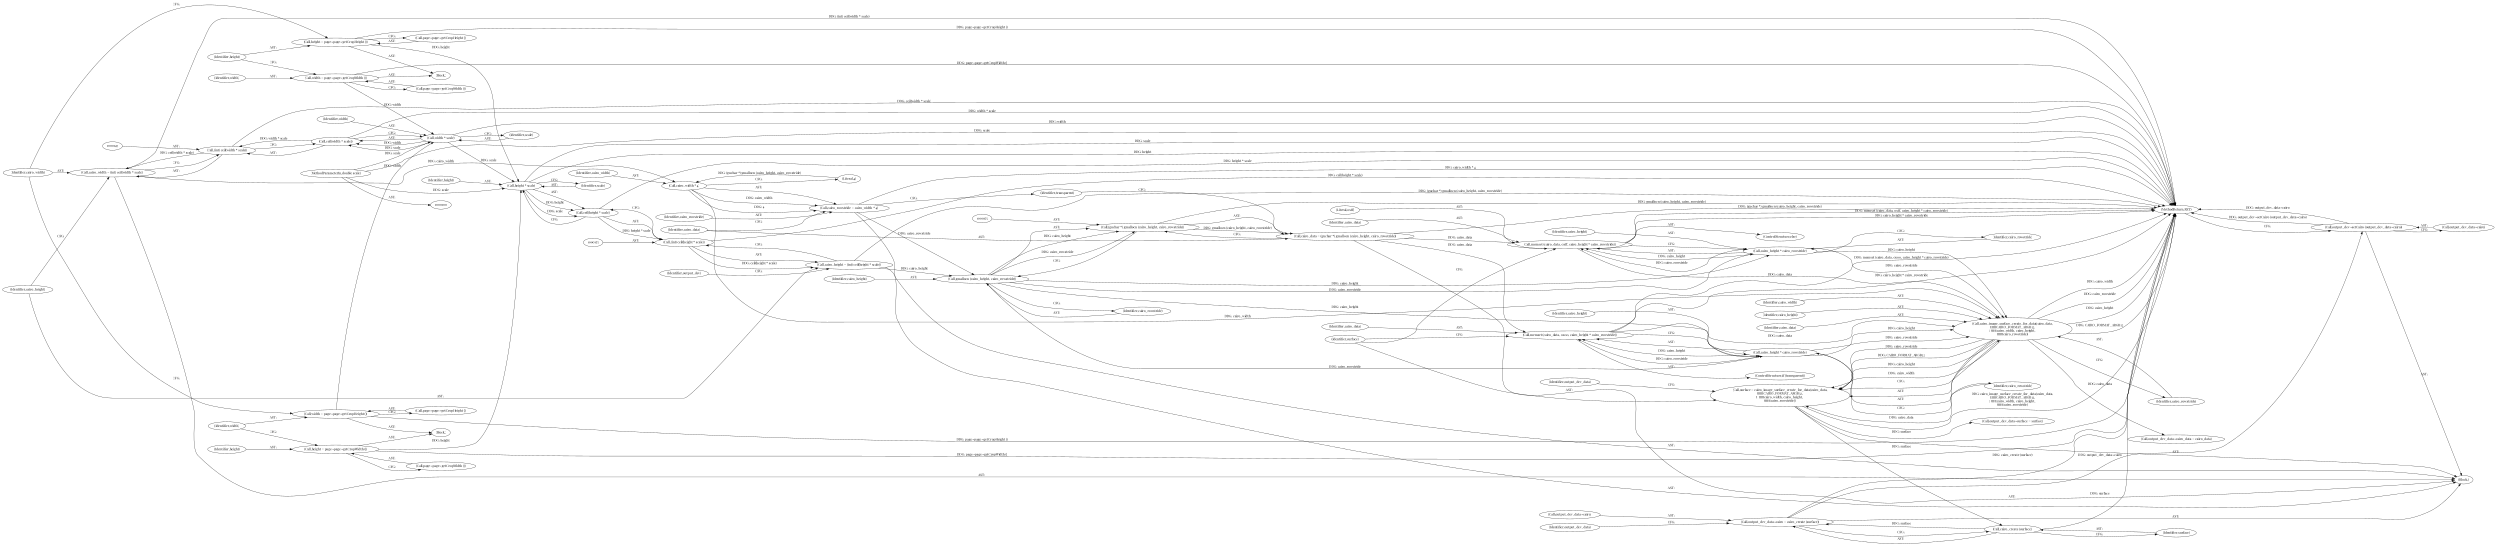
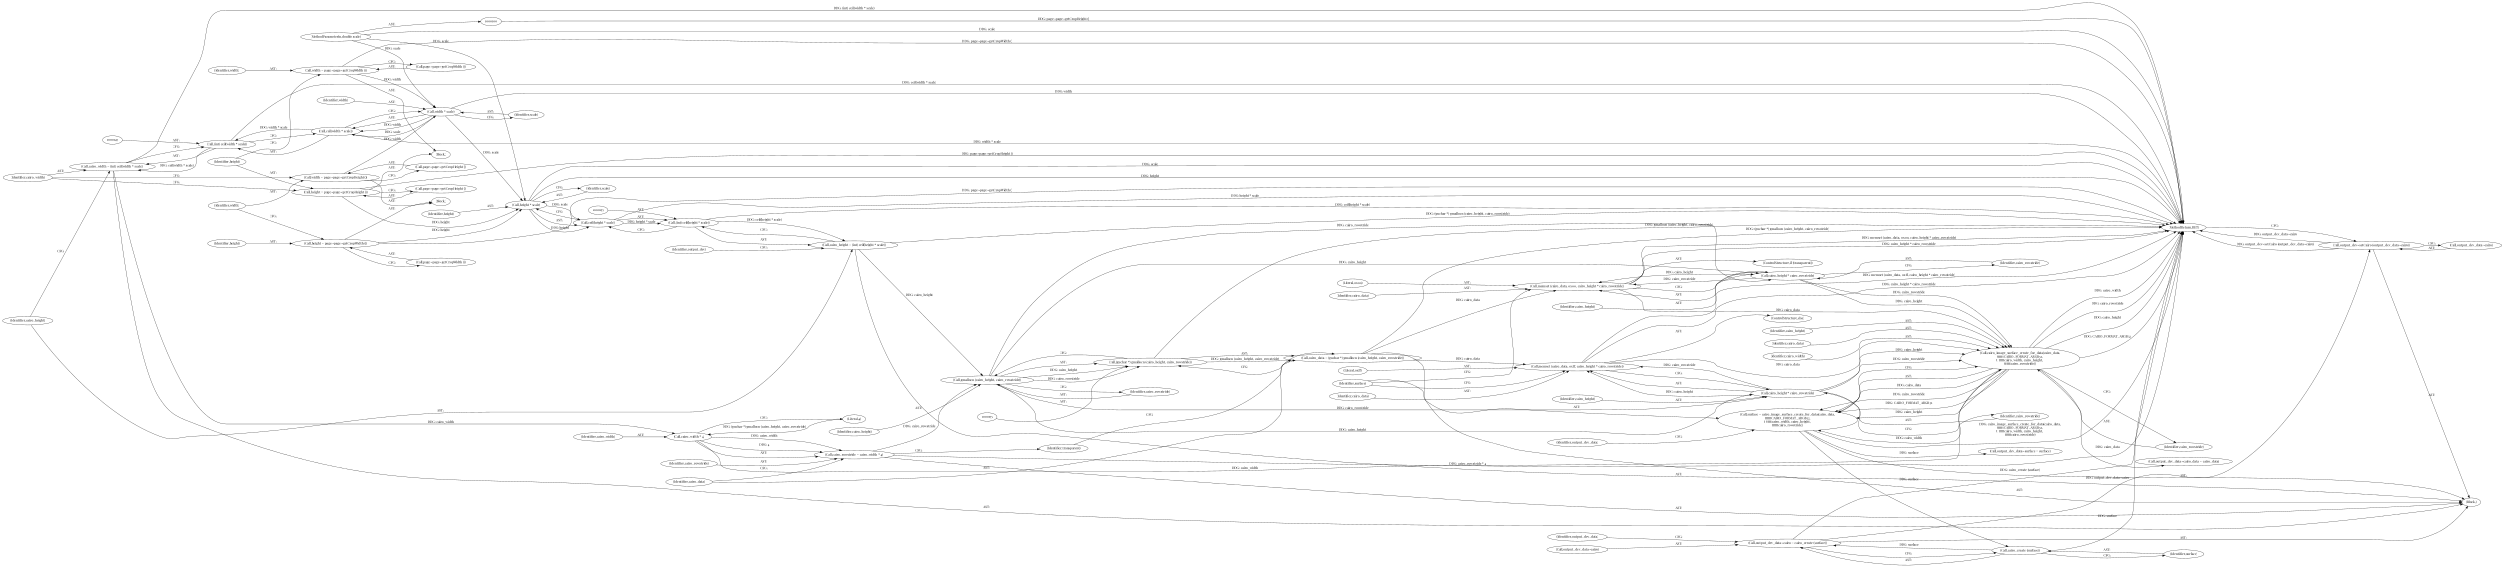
edge "(Call,cairo_rowstride = cairo_width * 4)" -> "(MethodReturn,RET)": label "DDG: cairo_width * 4" -> "DDG: cairo_rowstride * 4"
node "(Literal,0x00)": added
edge "(Call,width = page->page->getCropHeight ())" -> "(MethodReturn,RET)": now "1000100" -> "(MethodReturn,RET)"
